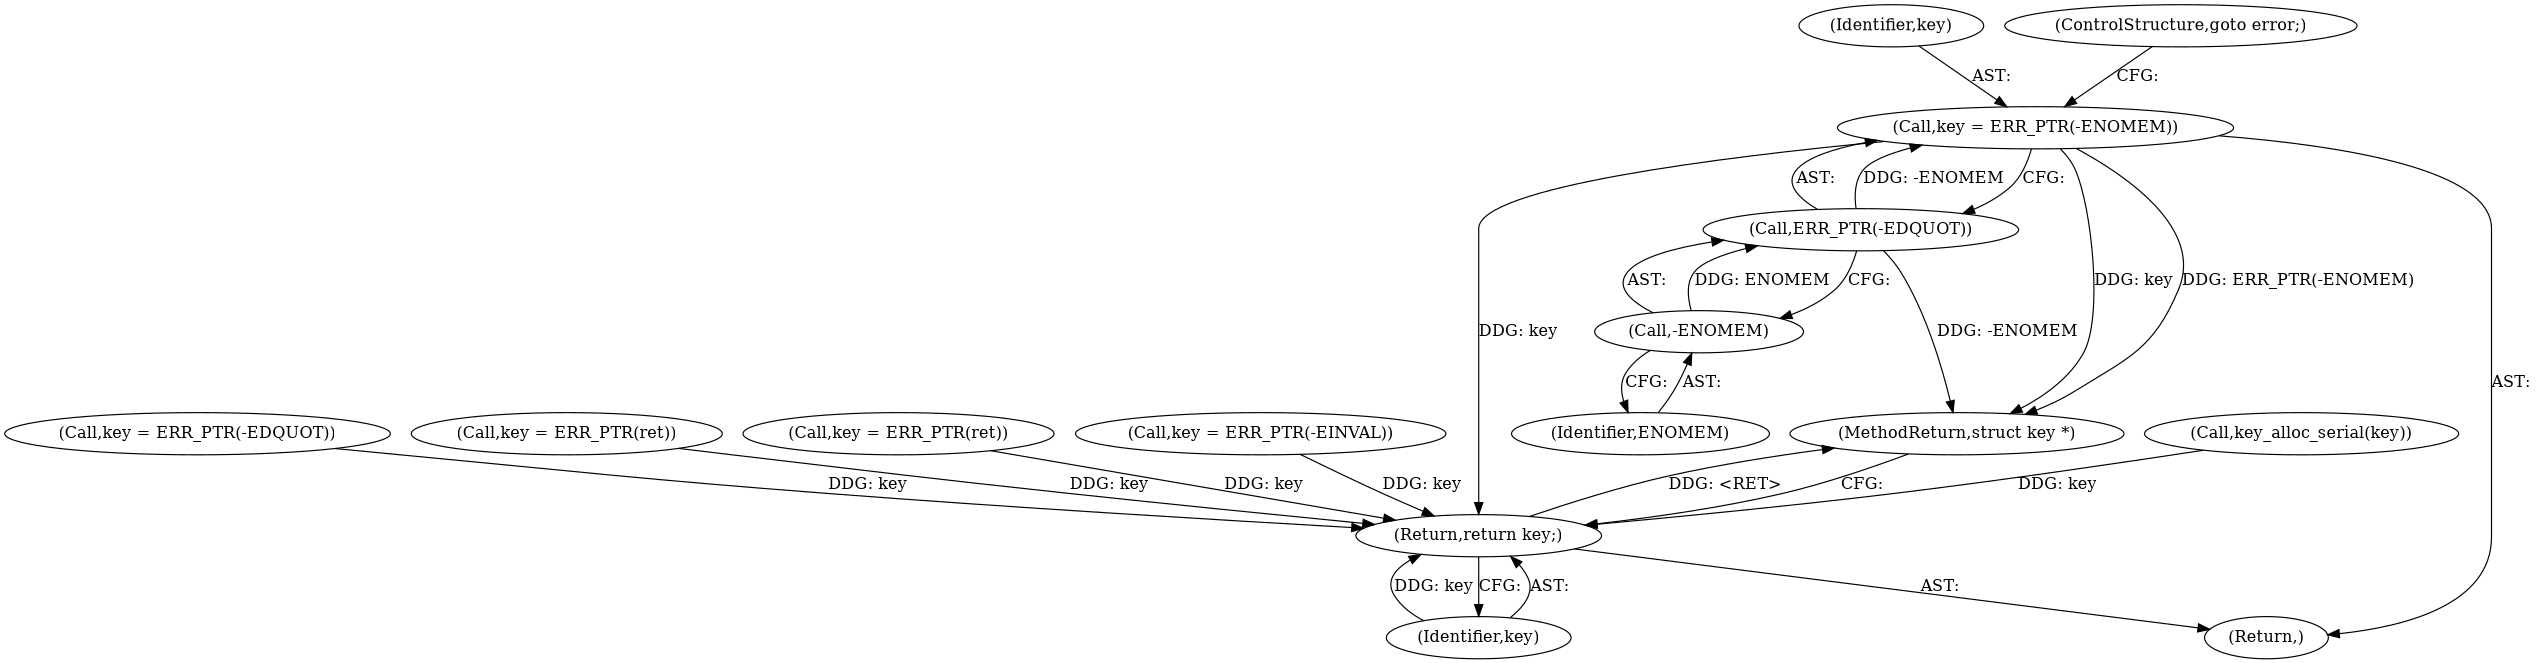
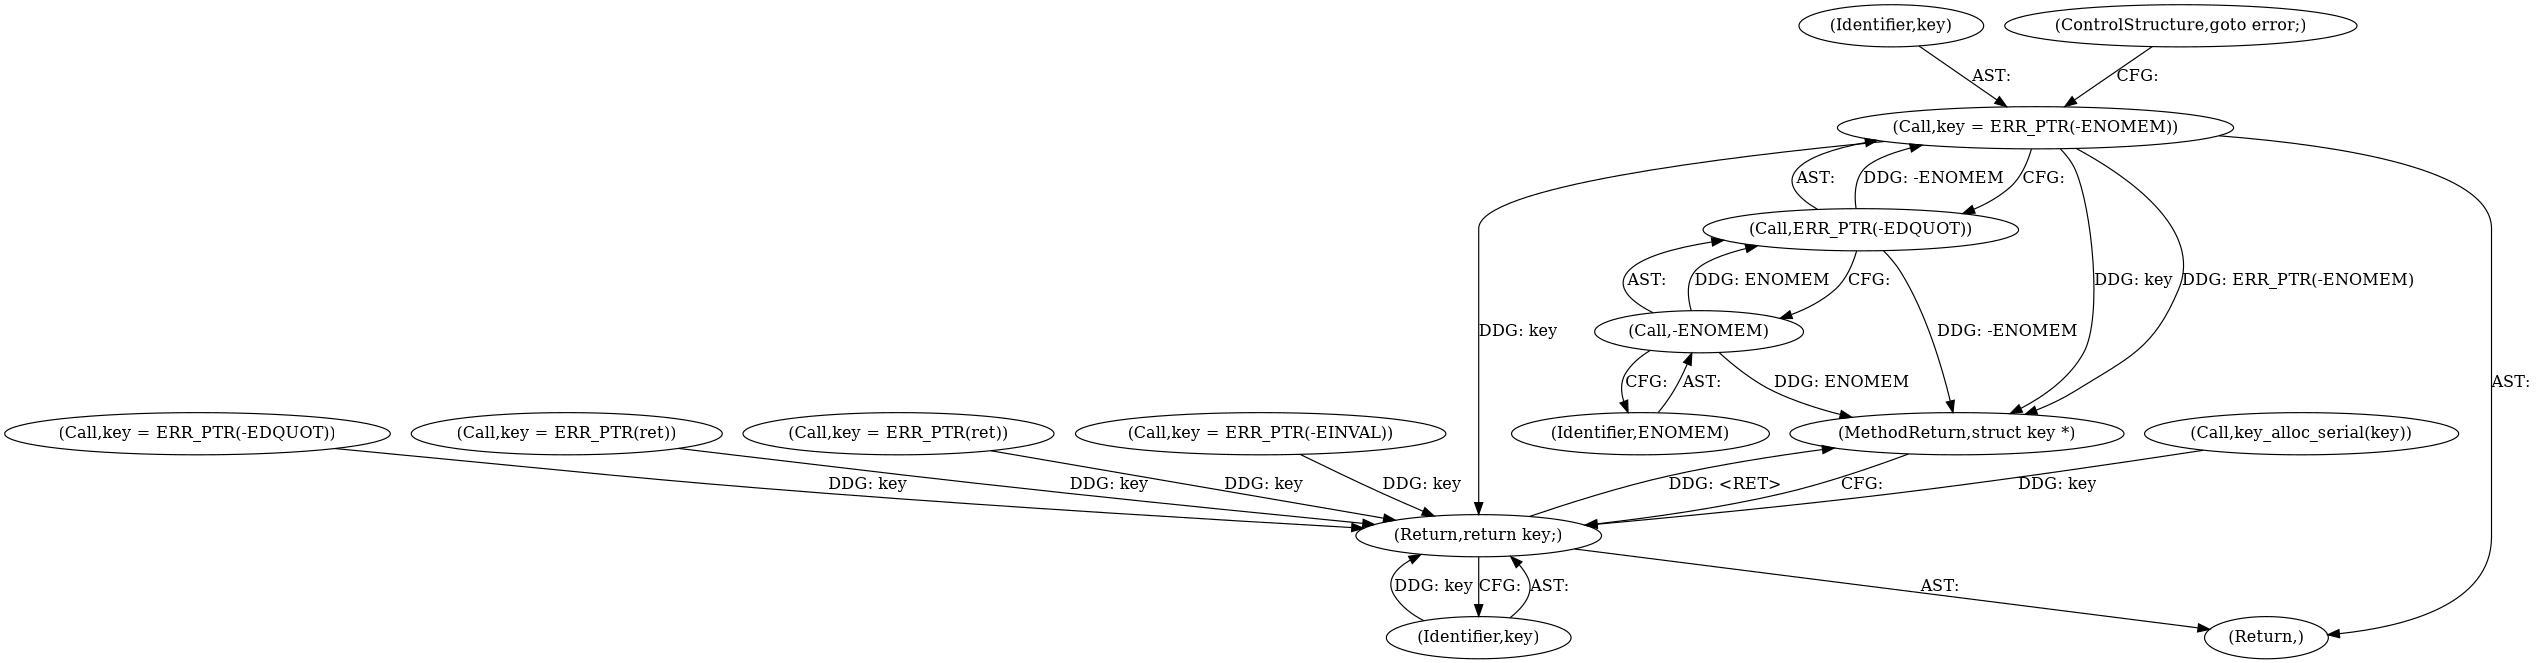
edge "(Call,-ENOMEM)" -> "(MethodReturn,struct key *)": added, label "DDG: ENOMEM"
